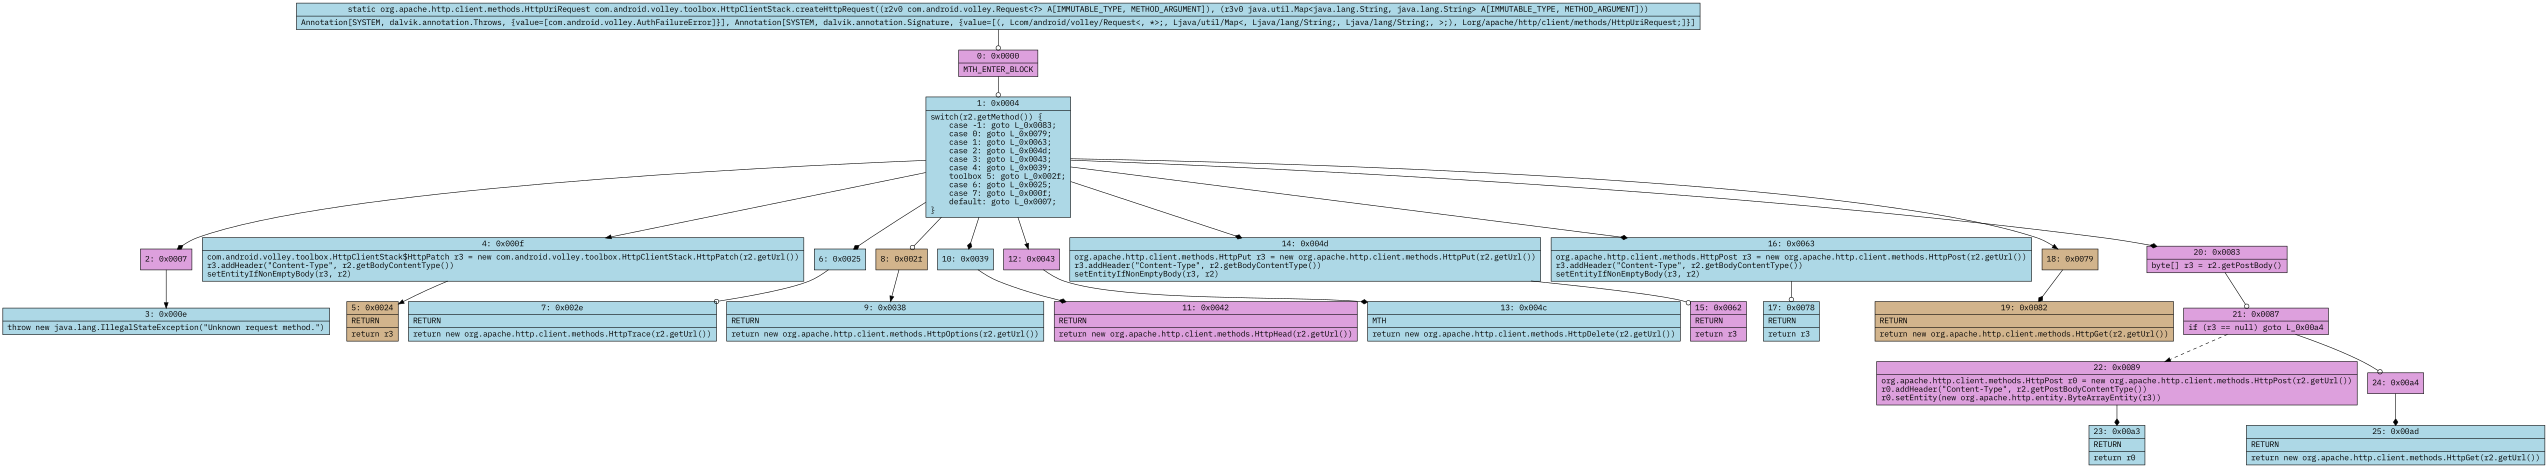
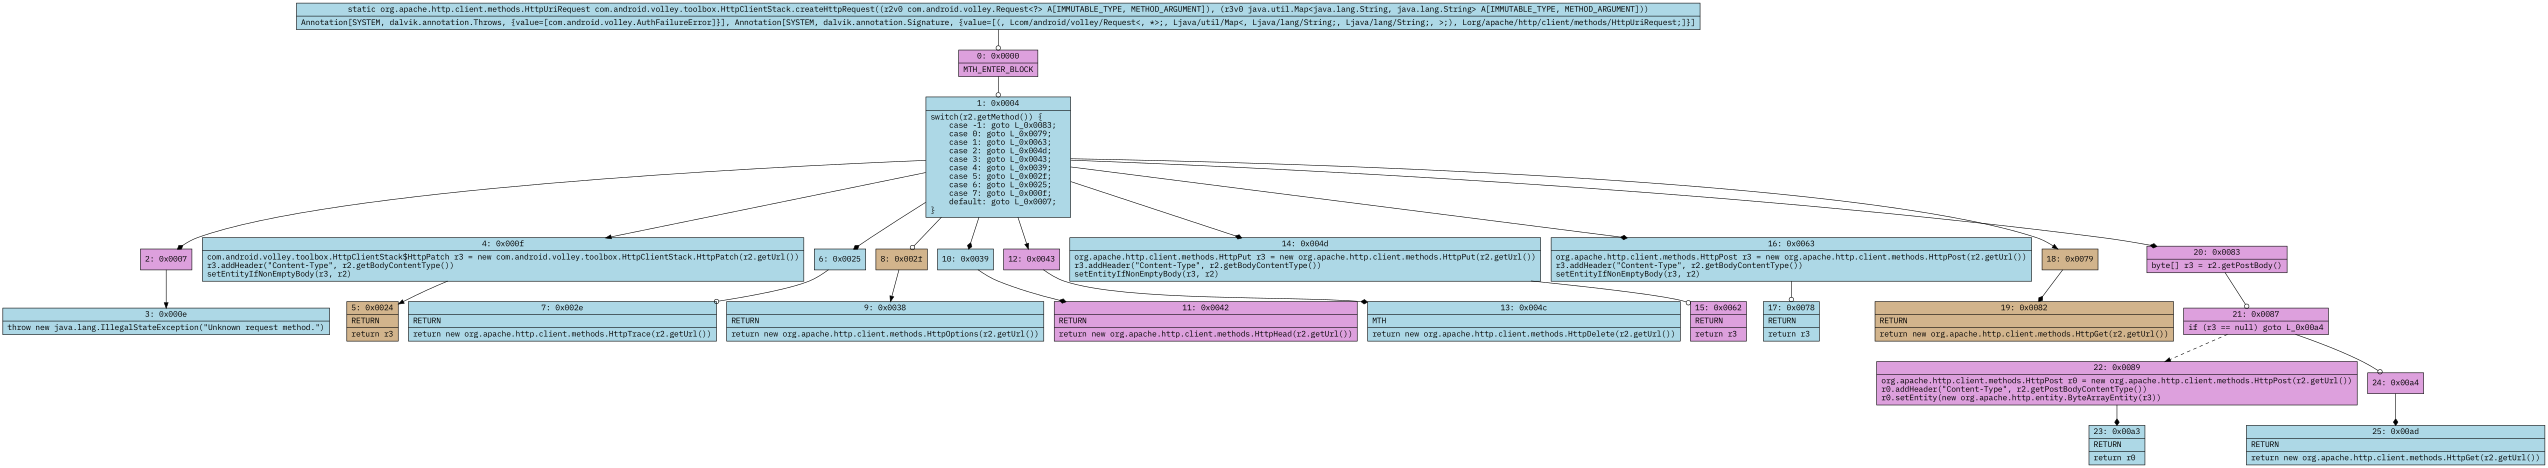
node "1: 0x0004": text "toolbox 5: goto L_0x002f;" -> "case 5: goto L_0x002f;"
